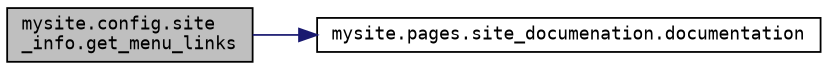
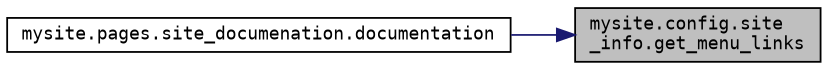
edge "mysite.config.site _info.get_menu_links" -> "mysite.pages.site_documenation.documentation": reversed
